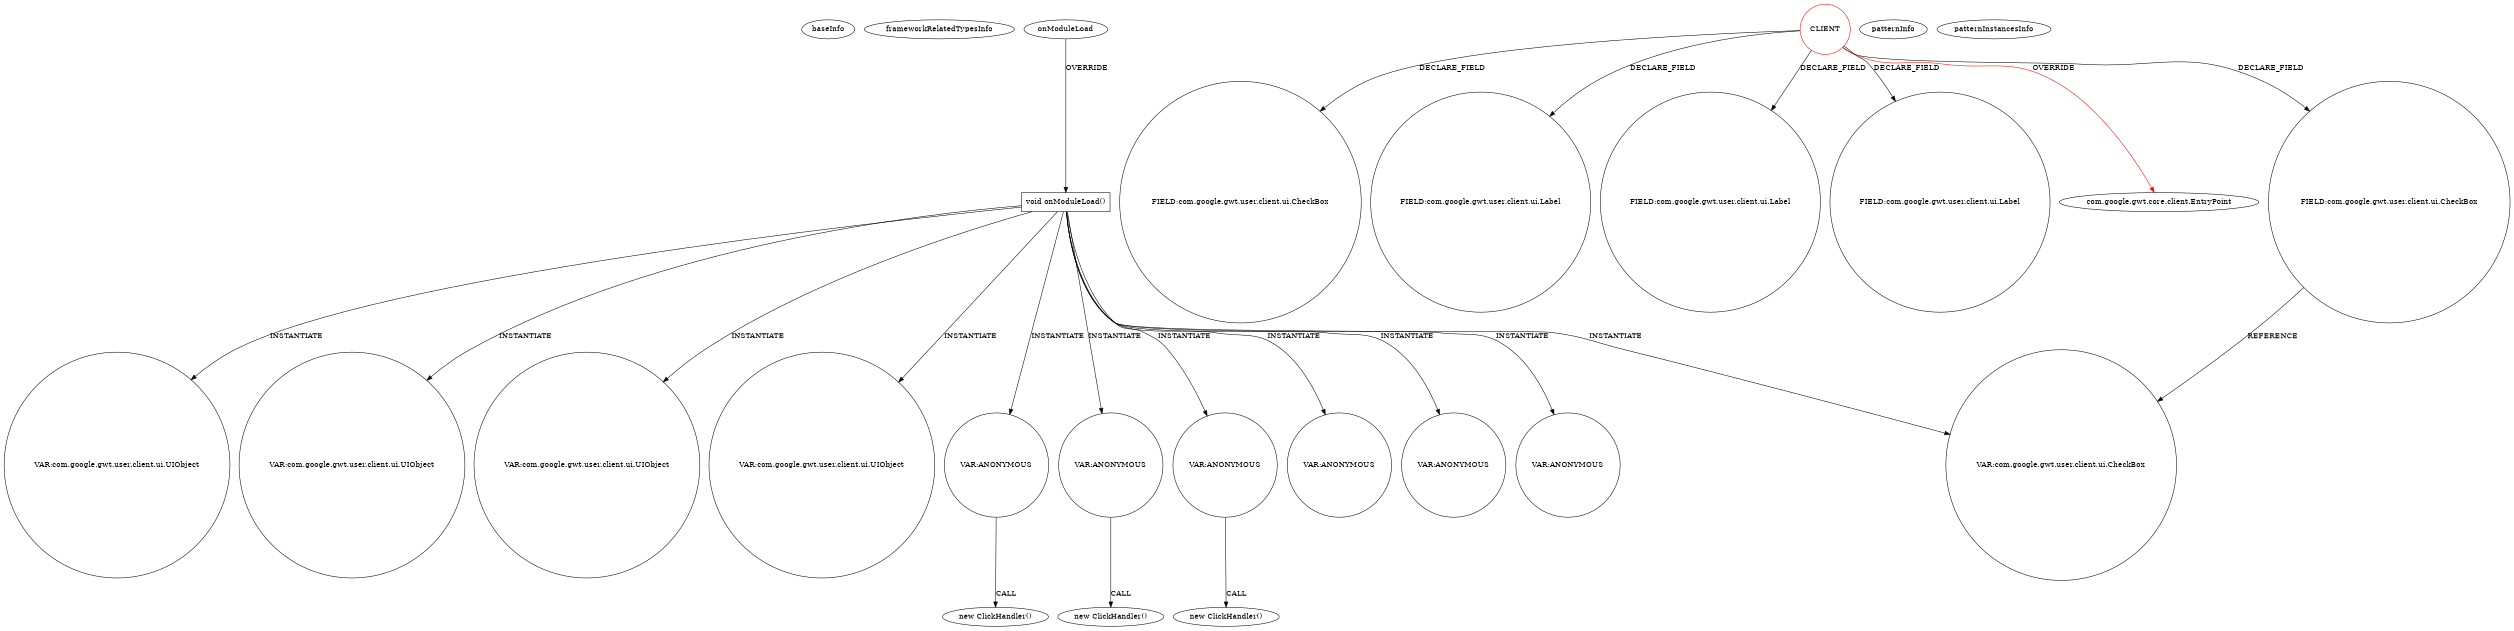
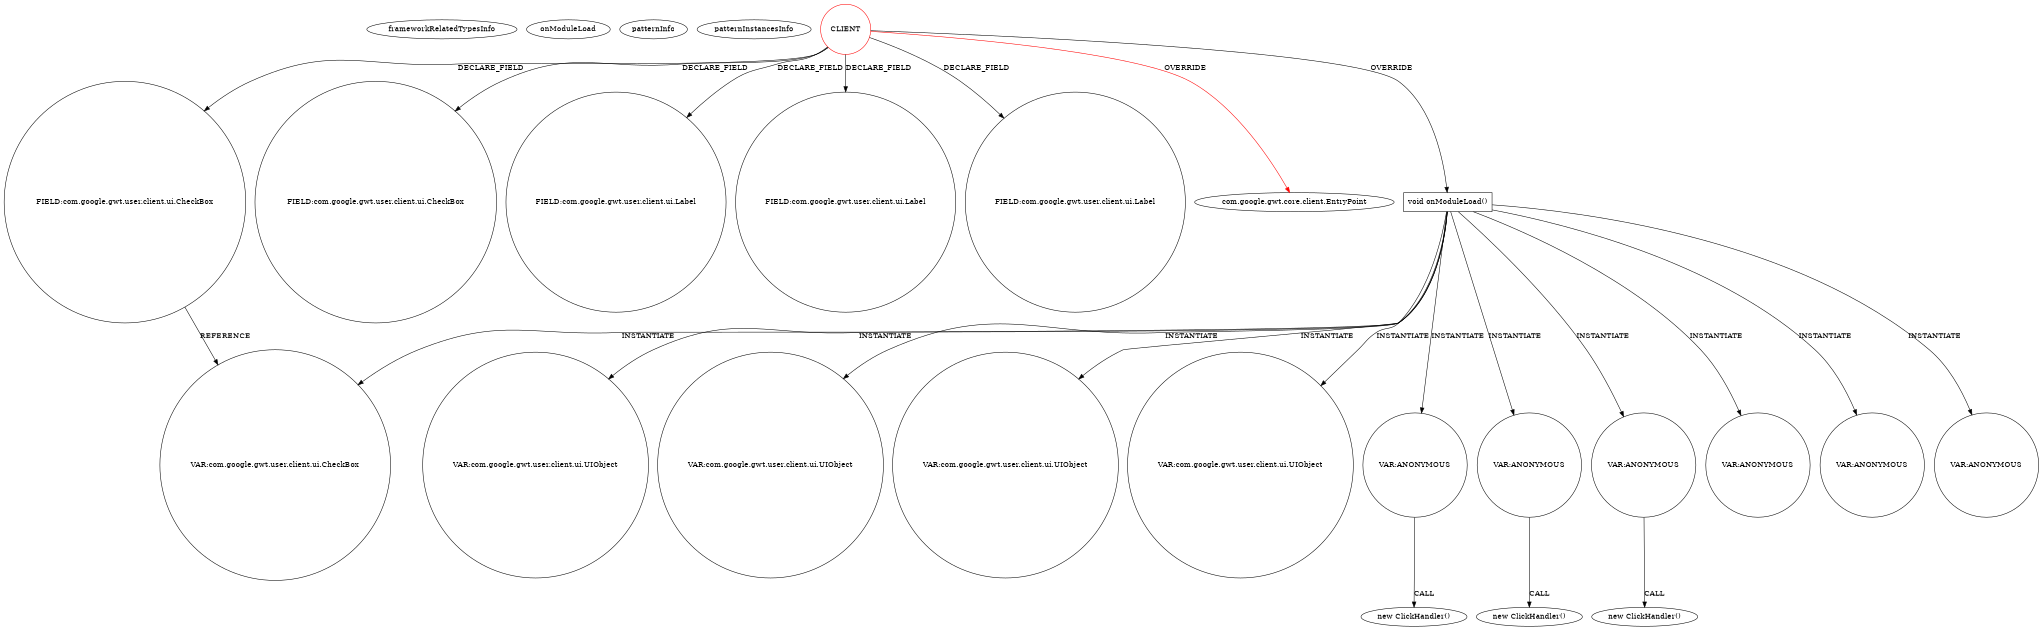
node "baseInfo": removed
edge "onModuleLoad" -> "void onModuleLoad()": now "CLIENT" -> "void onModuleLoad()"
